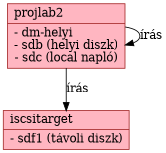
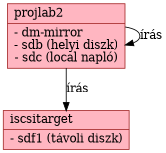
node "projlab2": text "- dm-helyi" -> "- dm-mirror"
